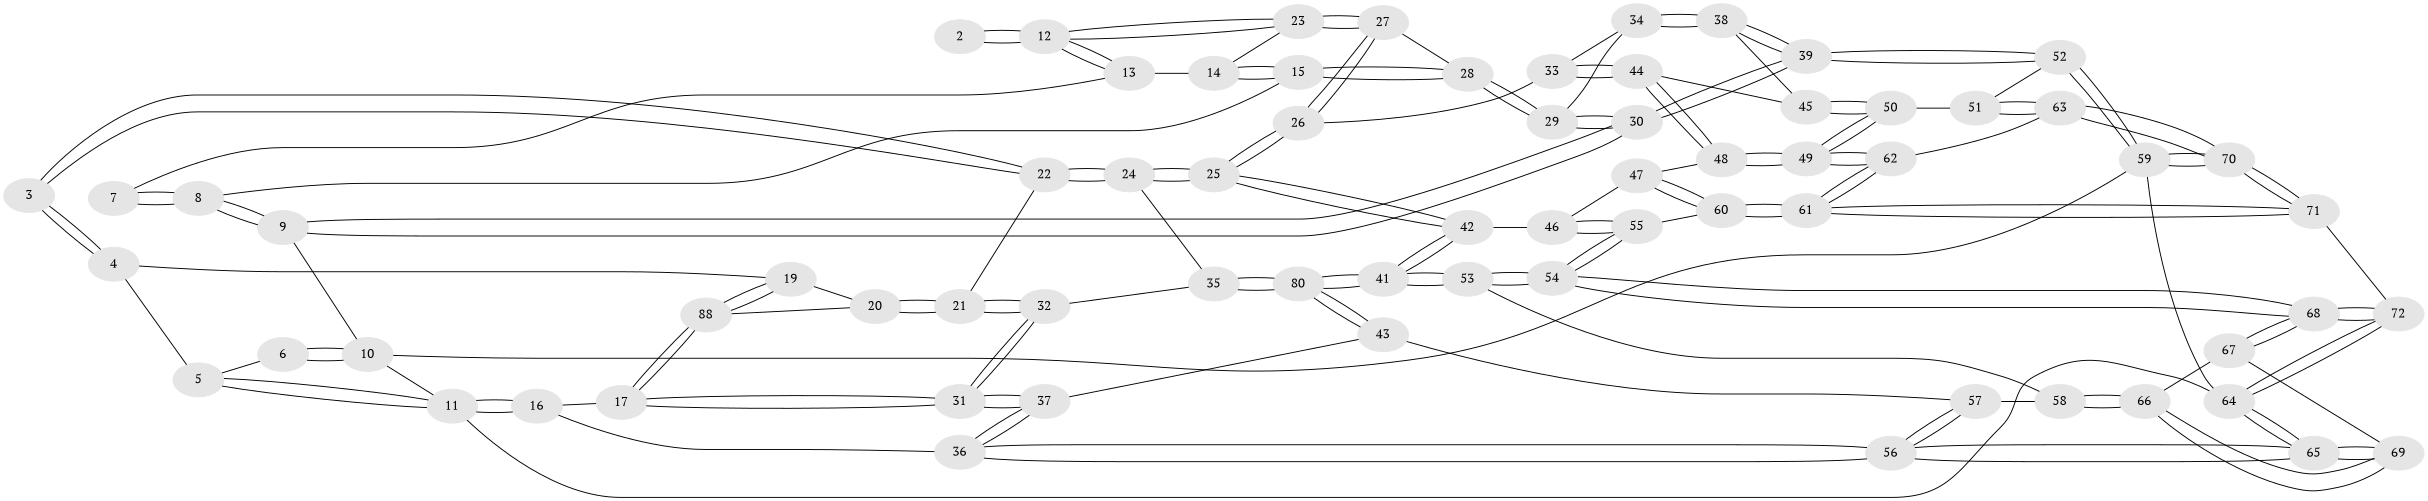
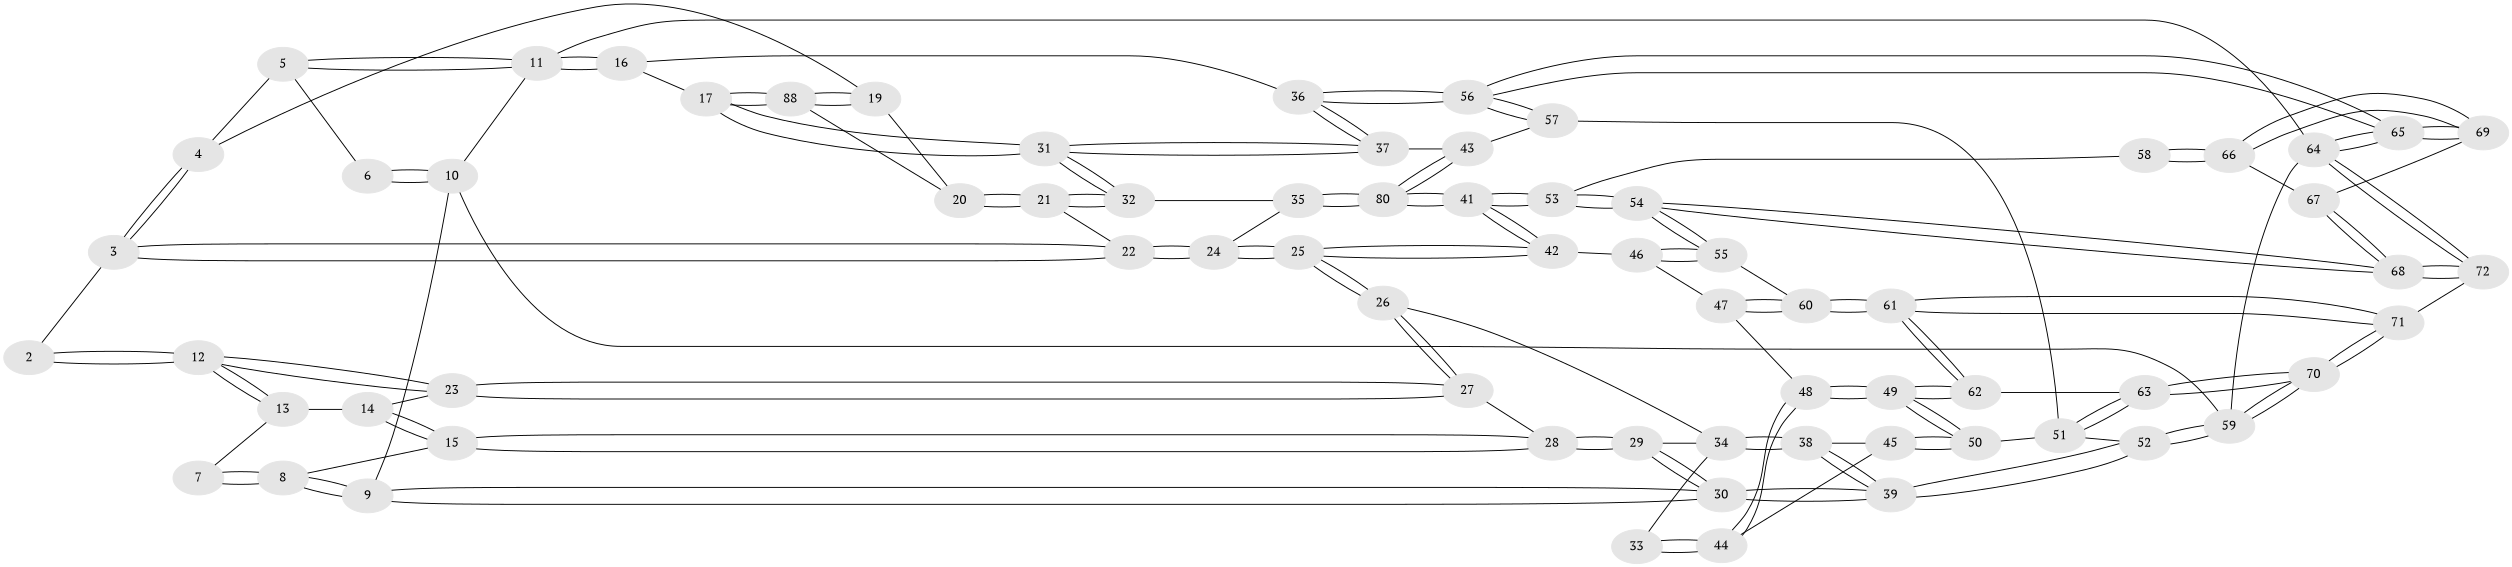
edge "33" -- "26": now "34" -- "26"
edge "3" -- "2": added
edge "57" -- "58": now "57" -- "51"
